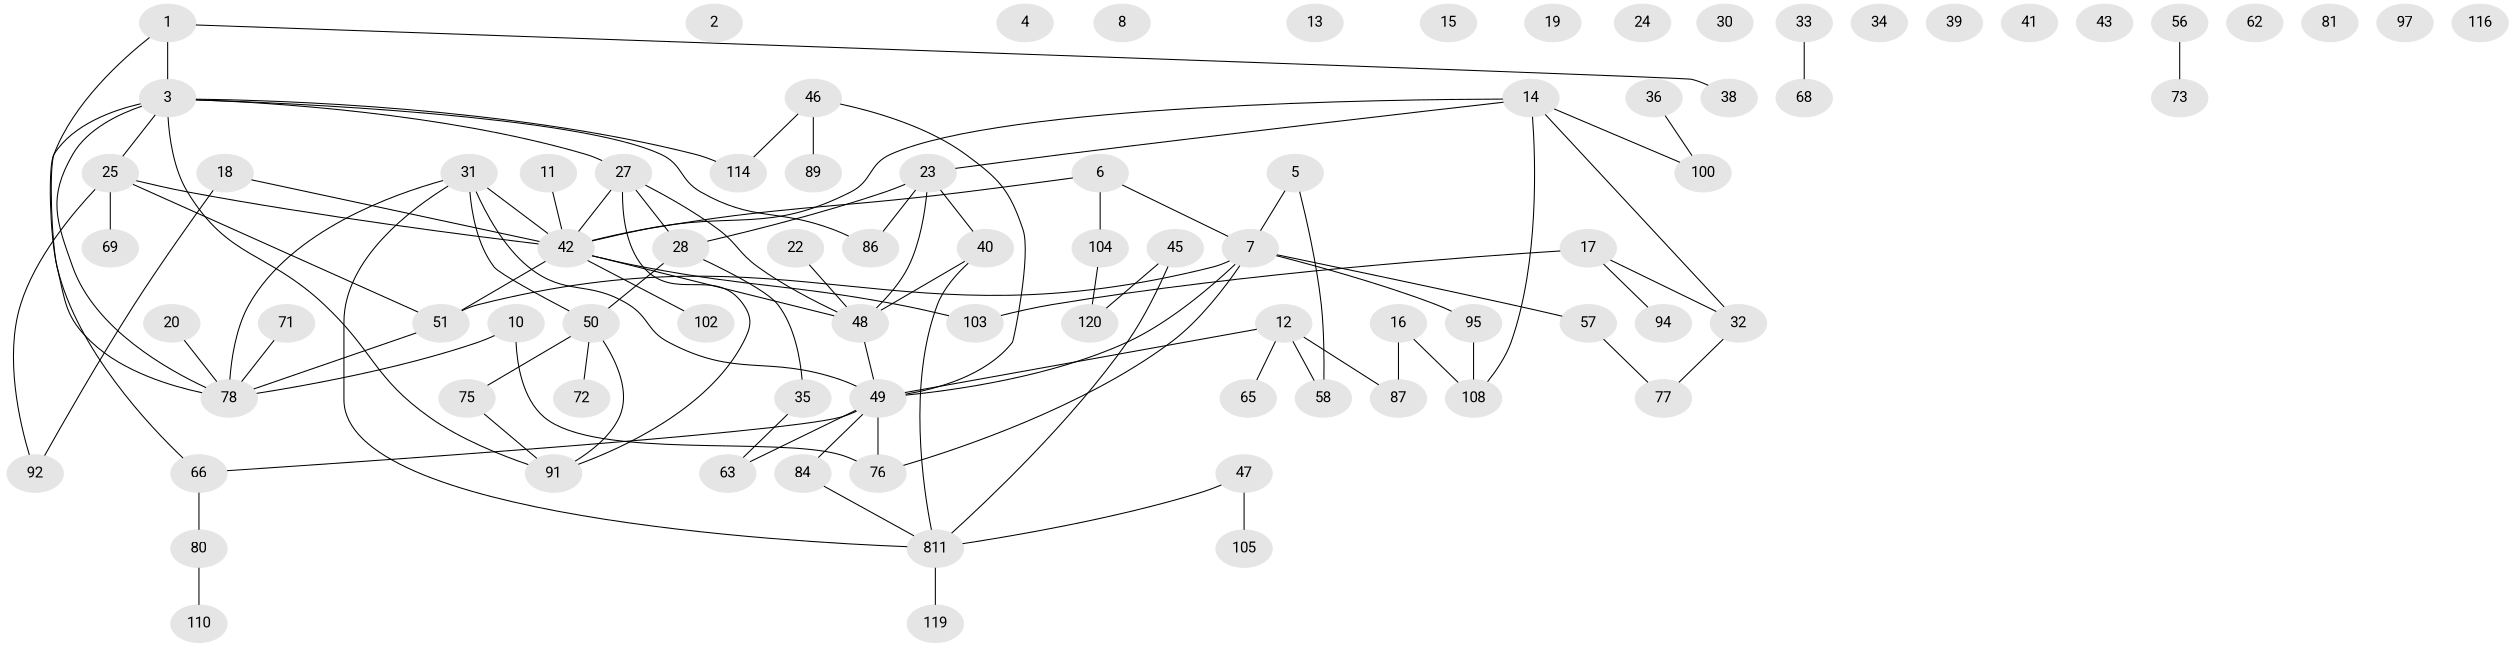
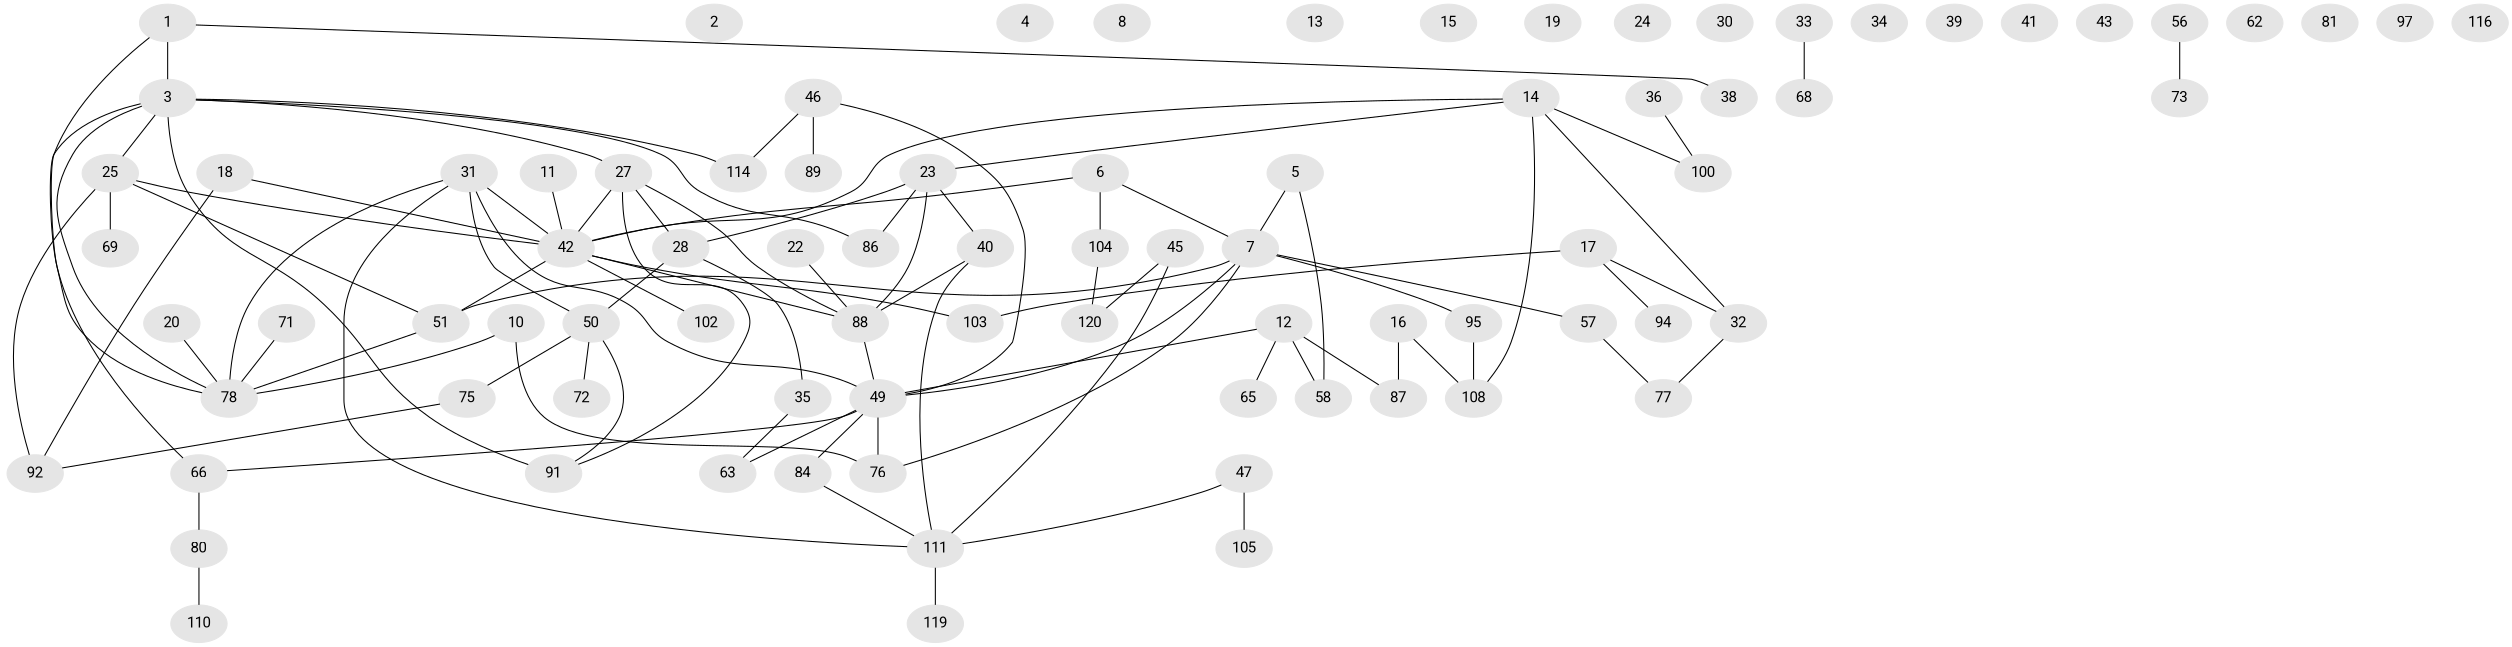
node "48": label "48" -> "88"
edge "75" -- "91": now "75" -- "92"
node "811": label "811" -> "111"
